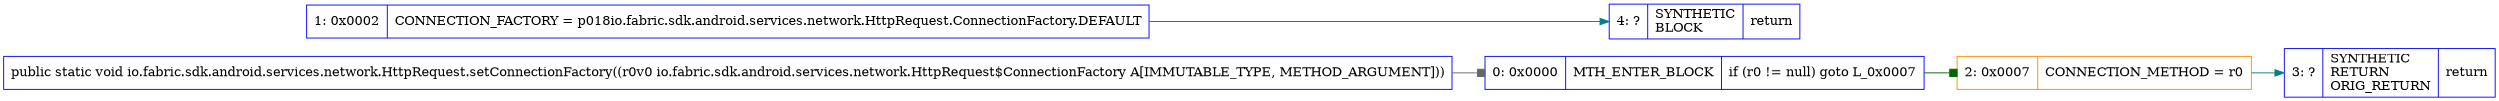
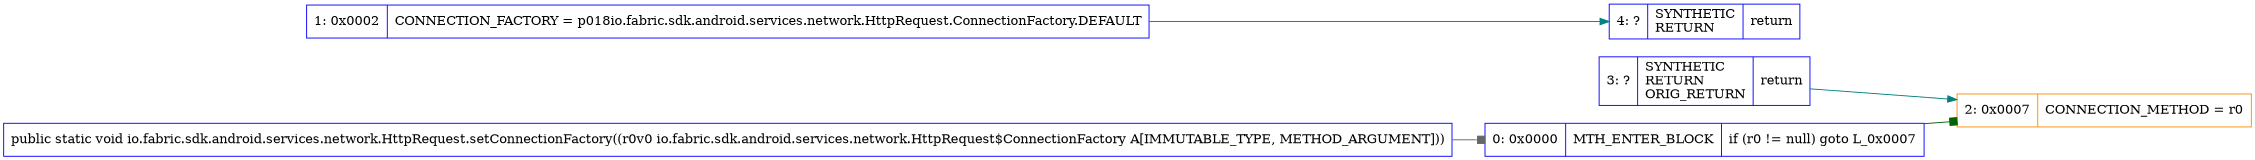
node "4: ?": text "BLOCK" -> "RETURN"
edge "2: 0x0007" -> "3: ?": reversed
